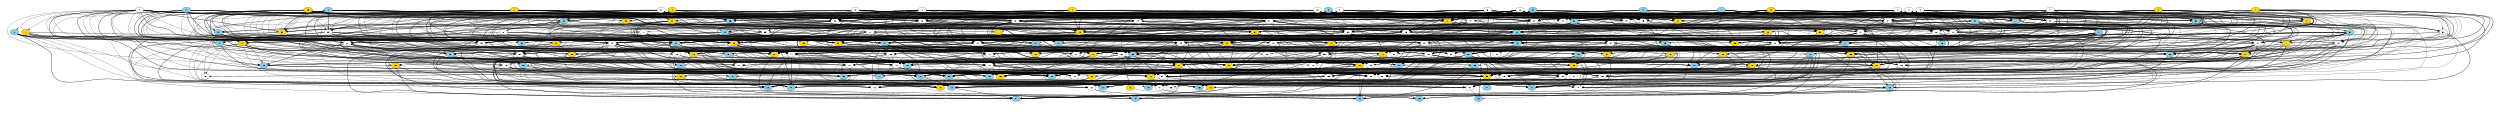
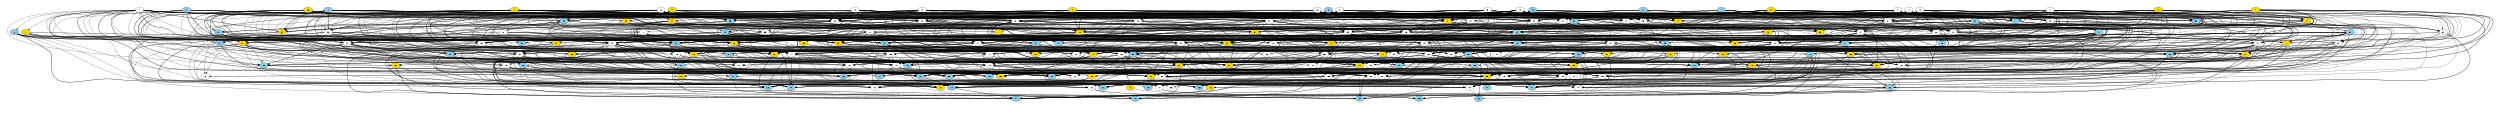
edge "153" -> "183": now "123" -> "183"
edge "56" -> "152": now "88" -> "152"
